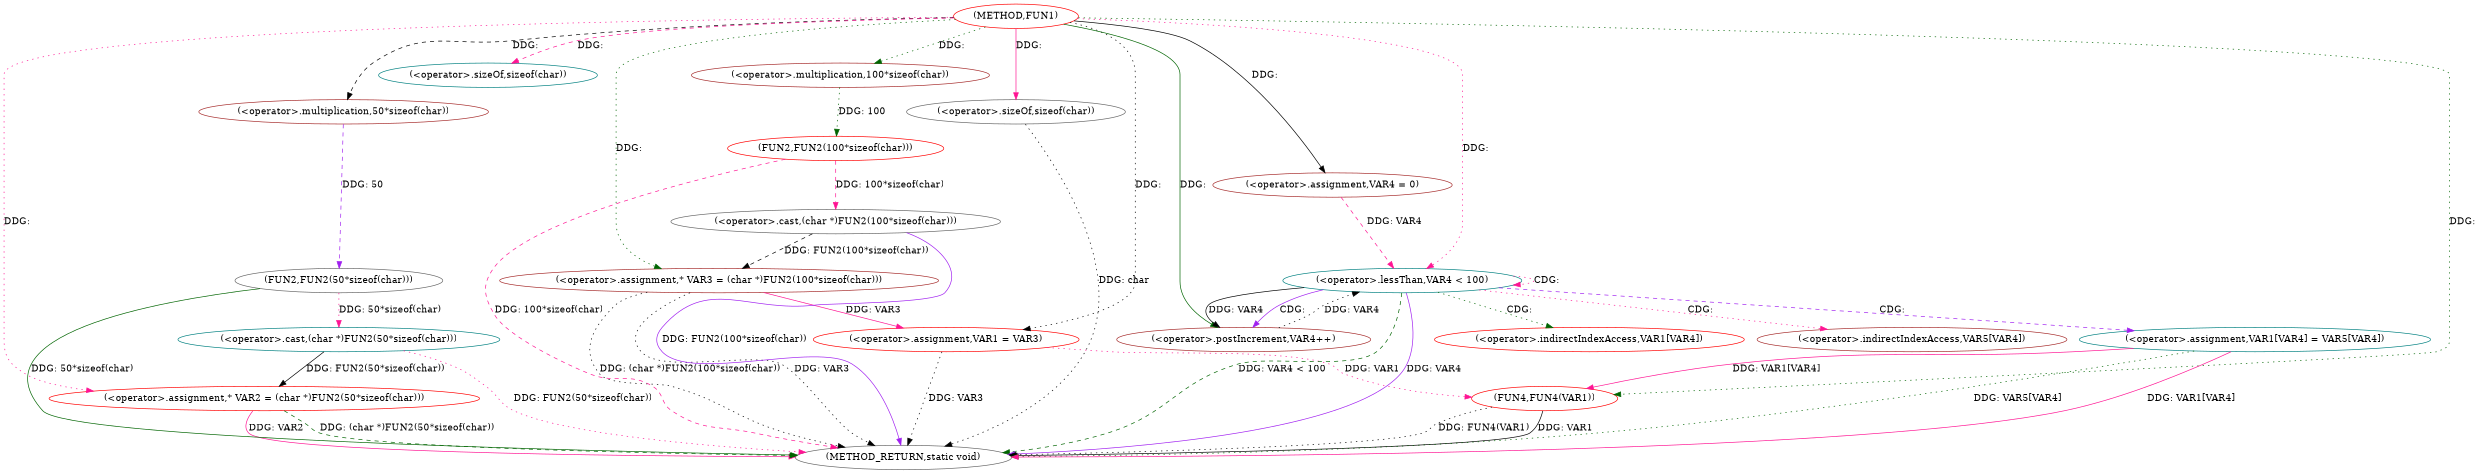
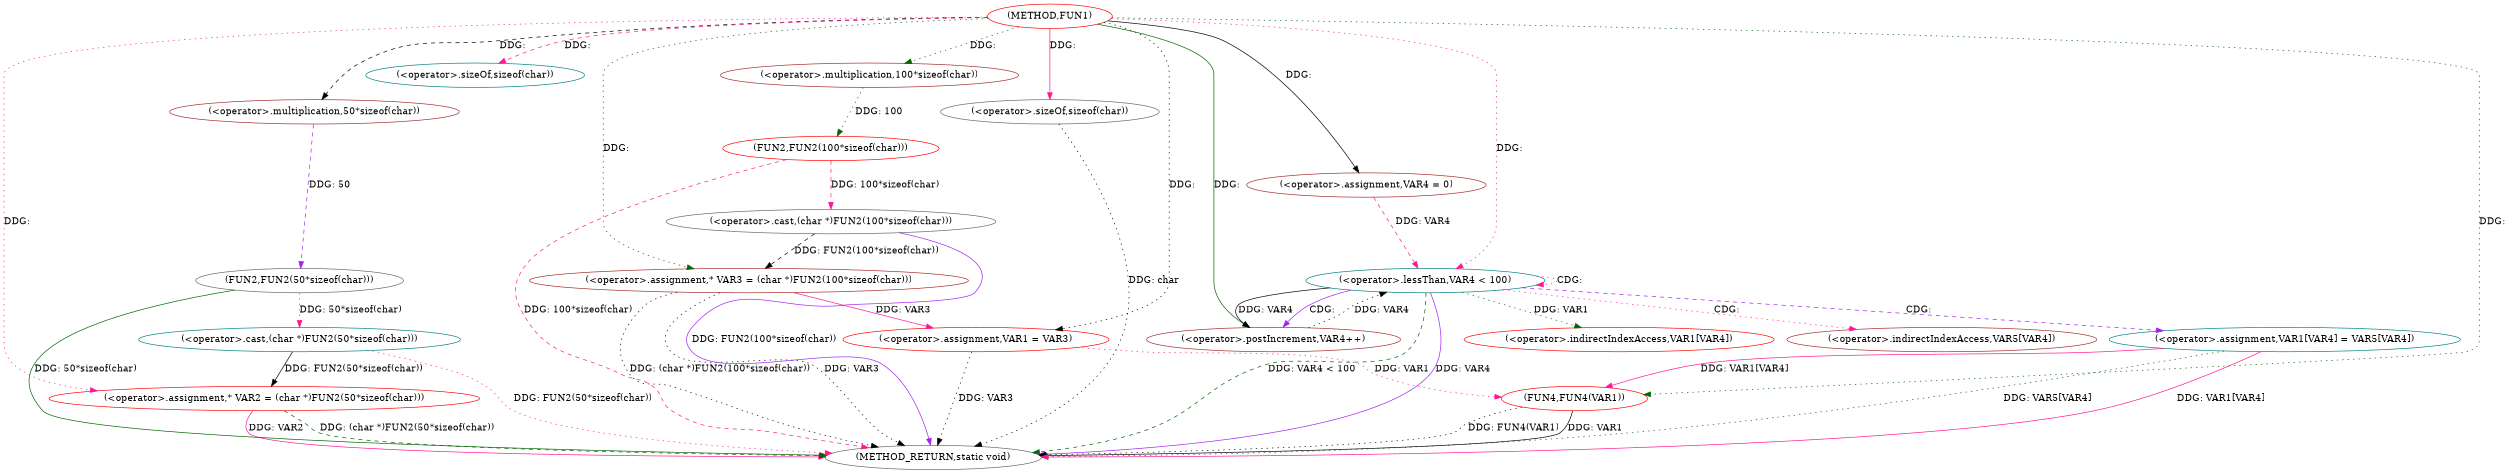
edge "(<operator>.lessThan,VAR4 < 100)" -> "(<operator>.indirectIndexAccess,VAR1[VAR4])": label "CDG: " -> "DDG: VAR1"
